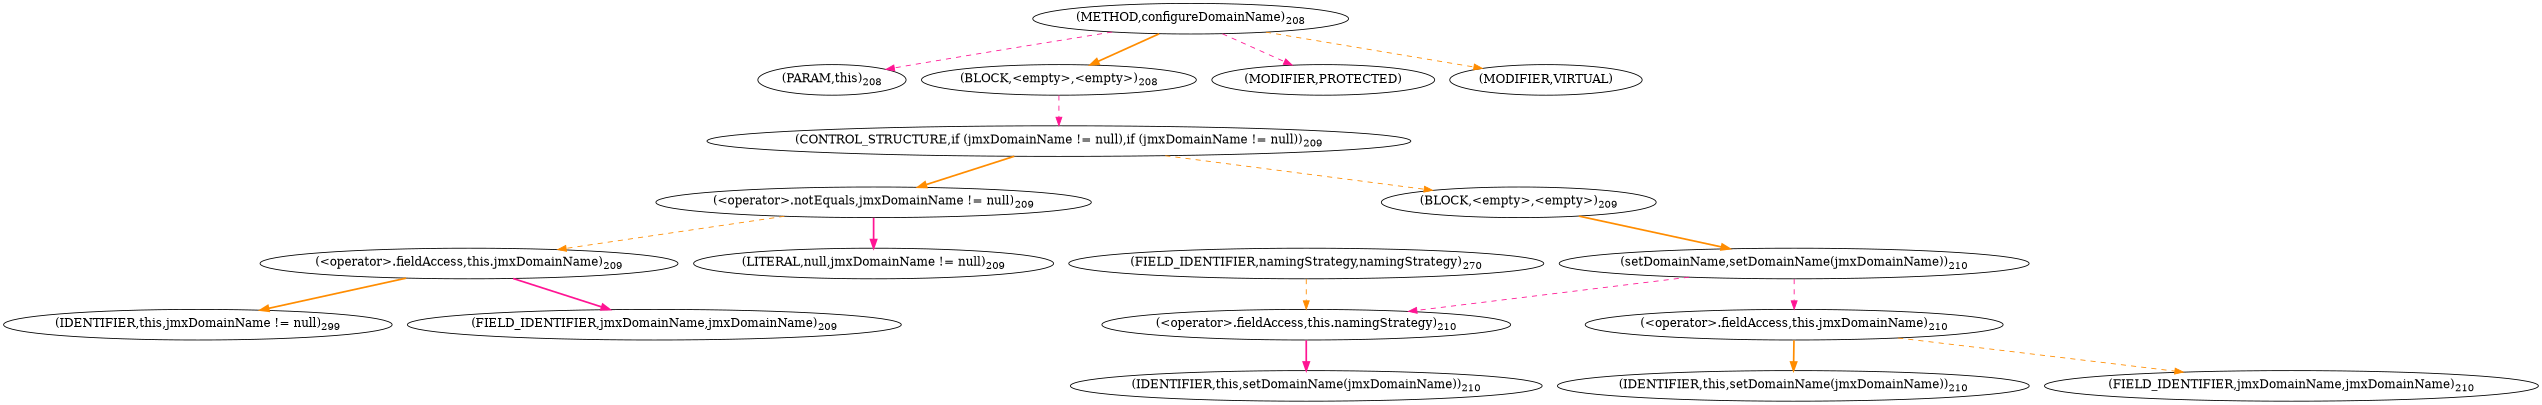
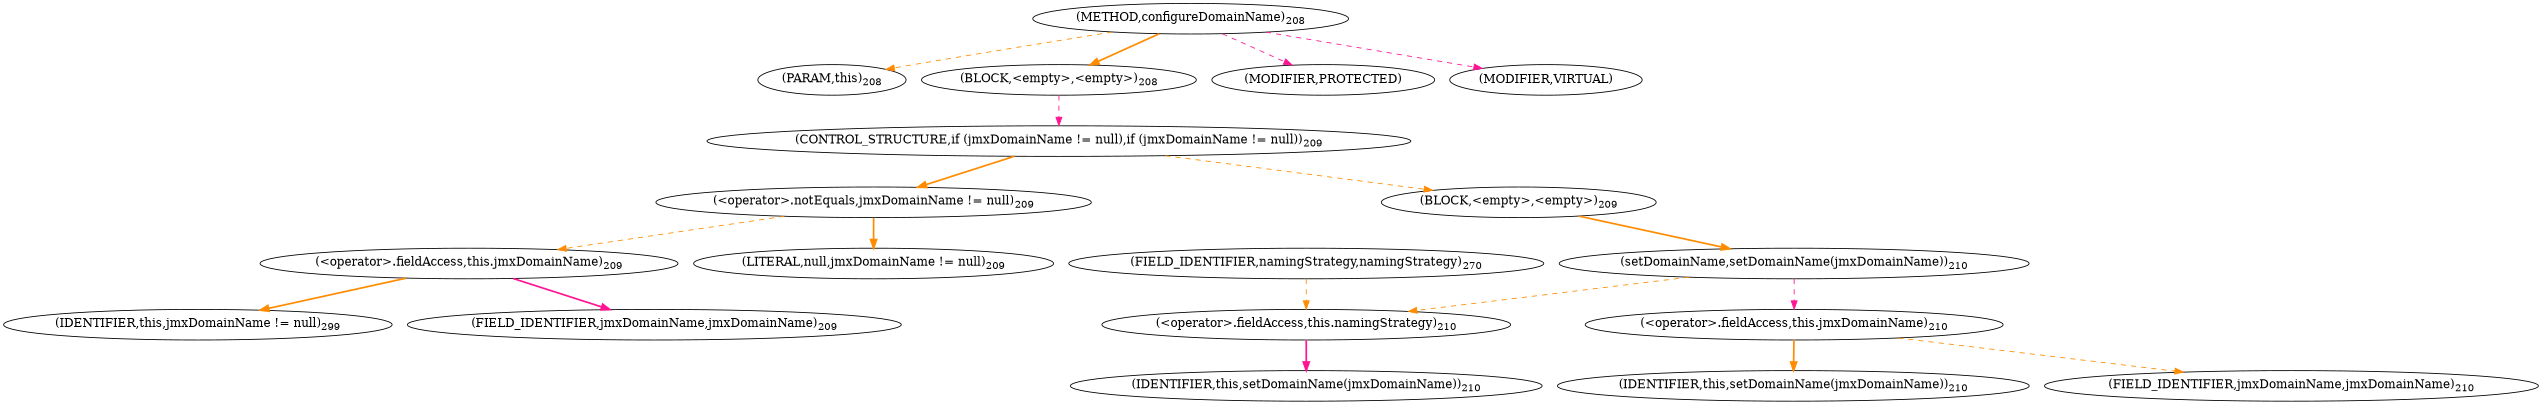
edge "(METHOD,configureDomainName)" -> "(PARAM,this)": color deeppink -> darkorange
edge "(METHOD,configureDomainName)" -> "(MODIFIER,VIRTUAL)": color darkorange -> deeppink
edge "(<operator>.notEquals,jmxDomainName != null)" -> "(LITERAL,null,jmxDomainName != null)": color deeppink -> darkorange
edge "(setDomainName,setDomainName(jmxDomainName))" -> "(<operator>.fieldAccess,this.namingStrategy)": color deeppink -> darkorange
